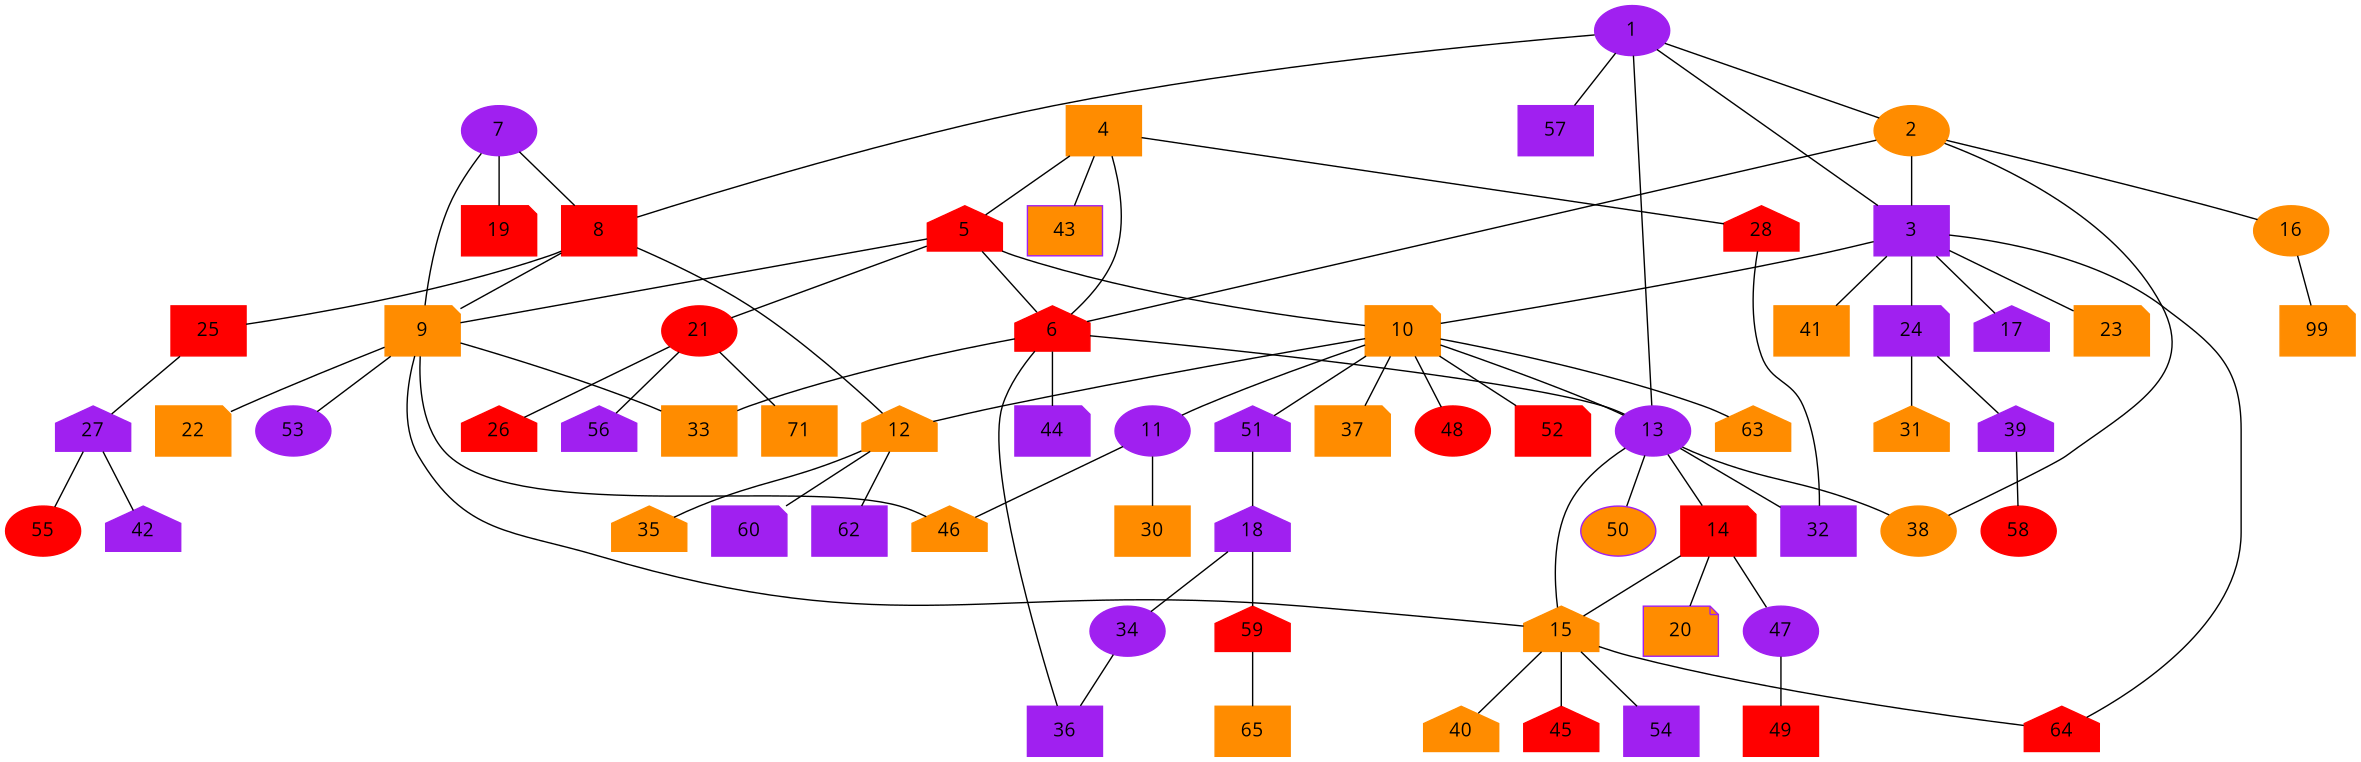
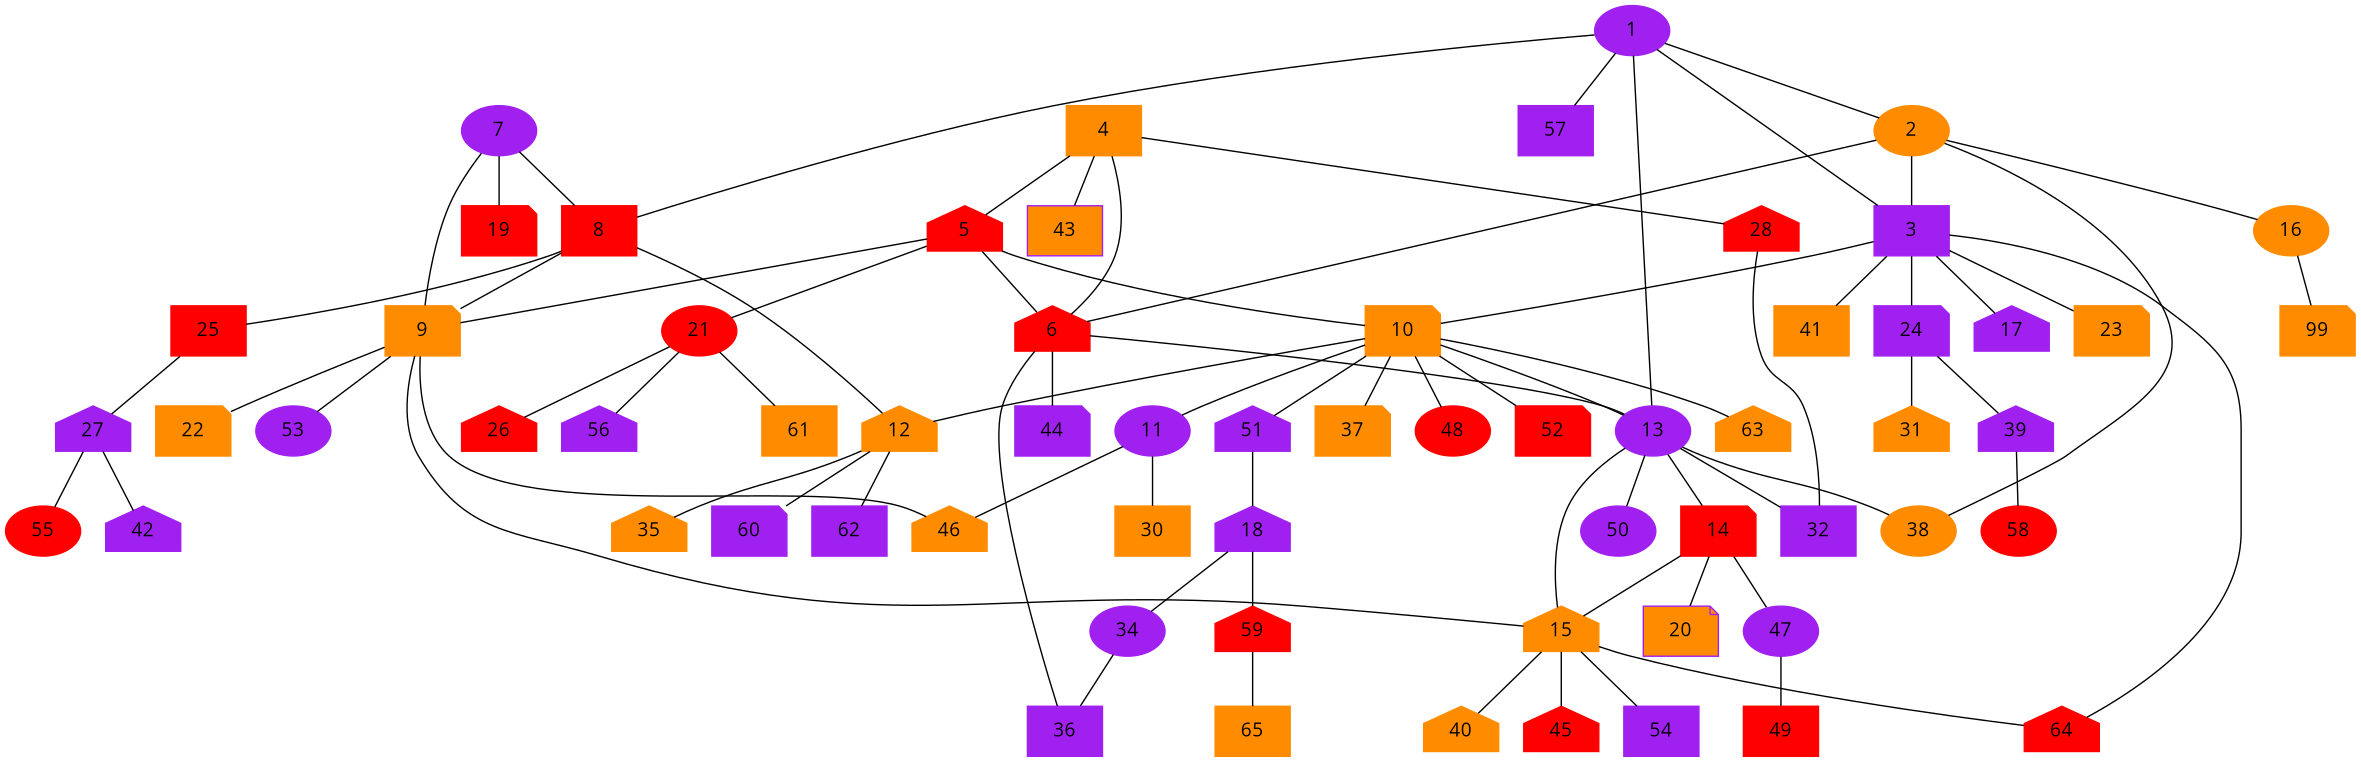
node "33": removed
node "71": label "71" -> "61"
node "50": fillcolor darkorange -> purple
